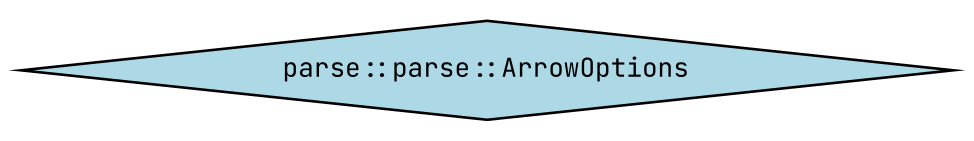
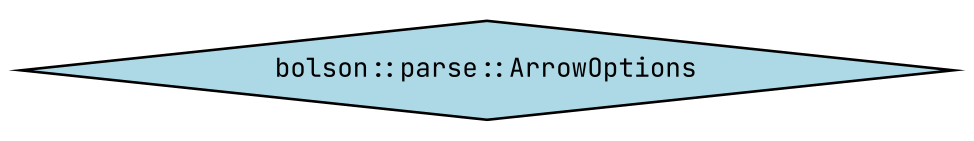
node "parse::parse::ArrowOptions": label "parse::parse::ArrowOptions" -> "bolson::parse::ArrowOptions"
